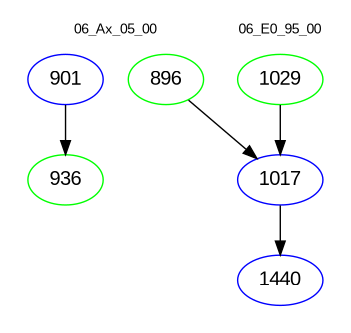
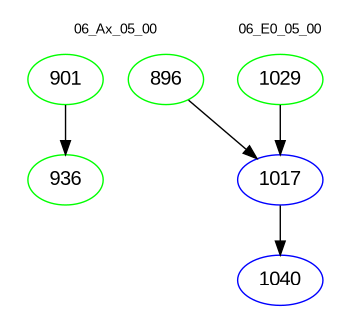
cluster "06_E0_95_00": label "06_E0_95_00" -> "06_E0_05_00"
node "901": color blue -> green
node "1440": label "1440" -> "1040"
